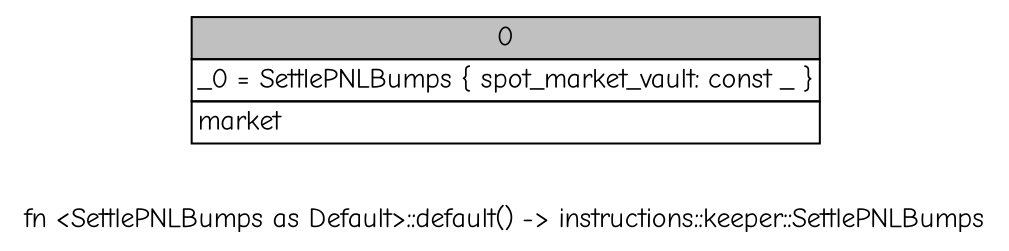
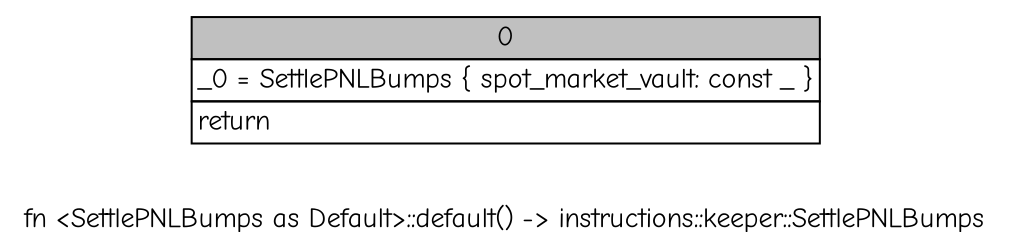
node "0": text "market" -> "return"
